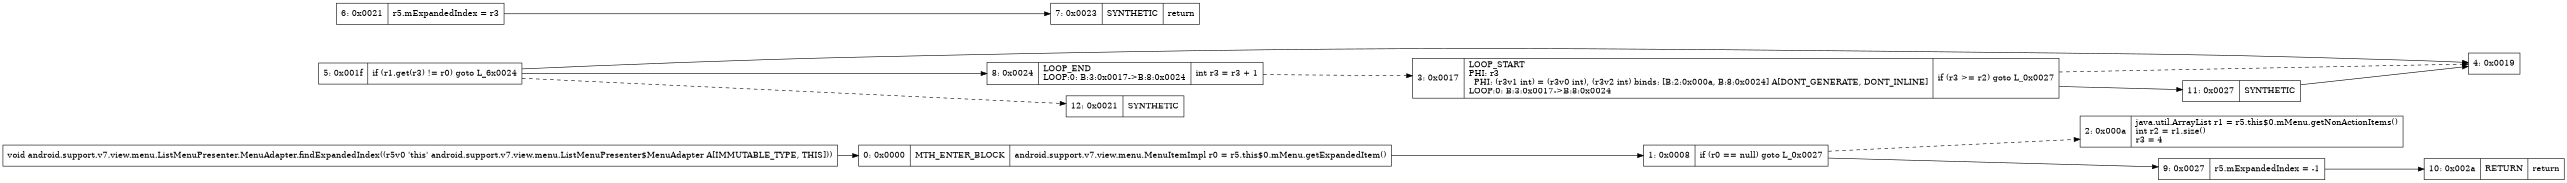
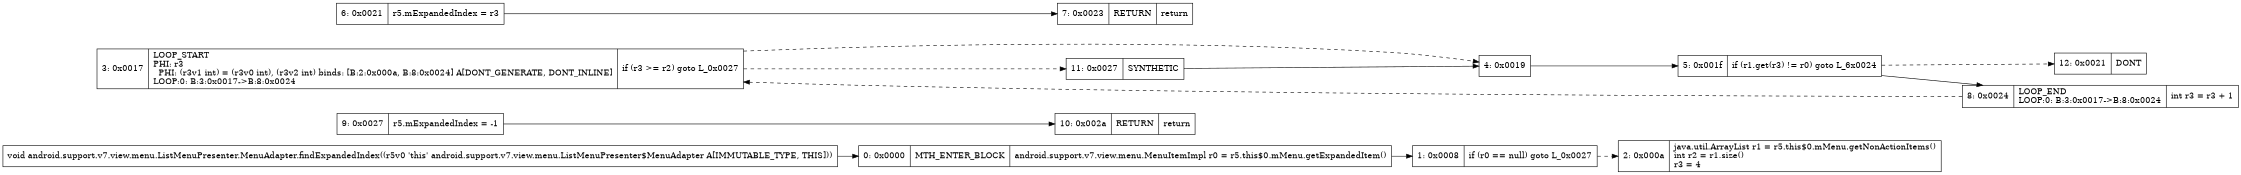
node "7: 0x0023": text "SYNTHETIC" -> "RETURN"
edge "5: 0x001f" -> "4: 0x0019": reversed
edge "3: 0x0017" -> "11: 0x0027": style solid -> dashed
node "12: 0x0021": text "SYNTHETIC" -> "DONT"
edge "1: 0x0008" -> "9: 0x0027": removed
